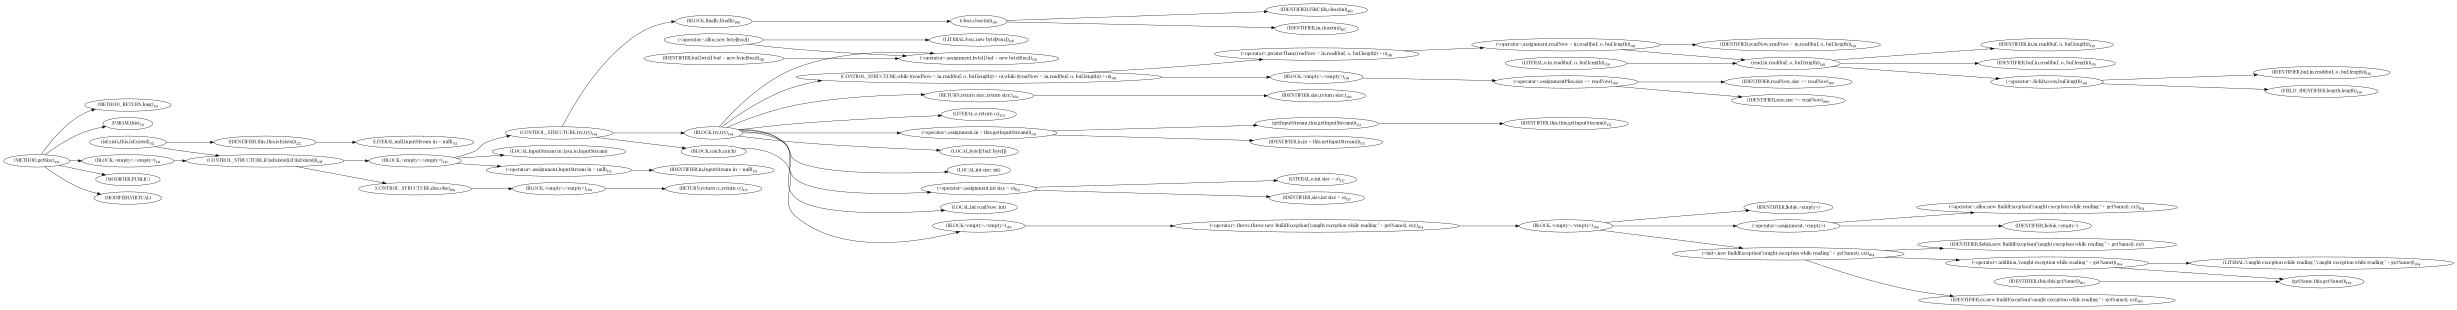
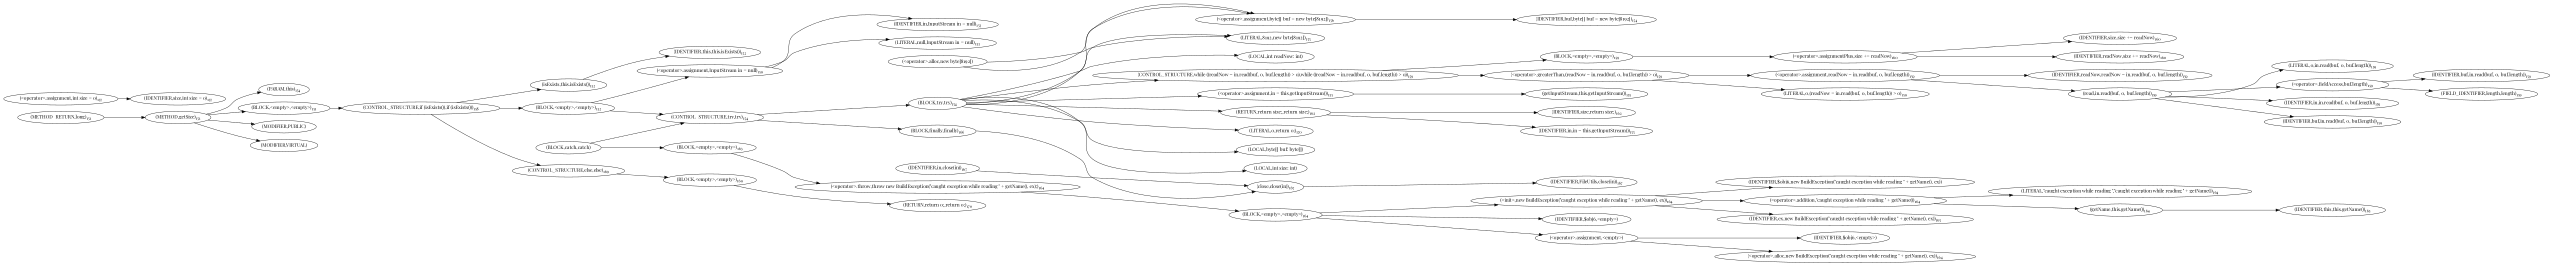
node "(IDENTIFIER,FileUtils,close(in))": text "467" -> "167"
edge "(close,close(in))" -> "(IDENTIFIER,in,close(in))": reversed
node "(LITERAL,8192,new byte[8192])": text "156" -> "155"
node "(IDENTIFIER,buf,byte[] buf = new byte[8192])": text "156" -> "154"
edge "(IDENTIFIER,buf,byte[] buf = new byte[8192])" -> "(<operator>.assignment,byte[] buf = new byte[8192])": reversed
edge "(LITERAL,0,in.read(buf, 0, buf.length))" -> "(read,in.read(buf, 0, buf.length))": reversed
node "(read,in.read(buf, 0, buf.length))": text "149" -> "159"
node "(LITERAL,0,(readNow = in.read(buf, 0, buf.length)) > 0)": added
node "(IDENTIFIER,size,size += readNow)": text "960" -> "160"
node "(PARAM,this)": text "151" -> "154"
node "(getInputStream,this.getInputStream())": text "152" -> "155"
node "(IDENTIFIER,this,this.getInputStream())": removed
edge "(METHOD,getSize)" -> "(METHOD_RETURN,long)": reversed
edge "(<operator>.assignment,in = this.getInputStream())" -> "(IDENTIFIER,in,in = this.getInputStream())": now "(RETURN,return size;,return size;)" -> "(IDENTIFIER,in,in = this.getInputStream())"
node "(IDENTIFIER,this,this.isExists())": text "252" -> "152"
edge "(IDENTIFIER,this,this.isExists())" -> "(LITERAL,null,InputStream in = null)": now "(<operator>.assignment,InputStream in = null)" -> "(LITERAL,null,InputStream in = null)"
edge "(CONTROL_STRUCTURE,try,try)" -> "(BLOCK,catch,catch)": reversed
edge "(isExists,this.isExists())" -> "(CONTROL_STRUCTURE,if (isExists()),if (isExists()))": reversed
node "(LOCAL,InputStream in: java.io.InputStream)": removed
node "(<operator>.assignment,InputStream in = null)": text "153" -> "159"
node "(LITERAL,0,int size = 0)": removed
node "(RETURN,return 0;,return 0;)": text "172" -> "170"
edge "(BLOCK,try,try)" -> "(<operator>.assignment,int size = 0)": now "(BLOCK,try,try)" -> "(LITERAL,8192,new byte[8192])"
node "(<operator>.assignment,int size = 0)": text "857" -> "157"
node "(getName,this.getName())": text "165" -> "164"
edge "(IDENTIFIER,this,this.getName())" -> "(getName,this.getName())": reversed
